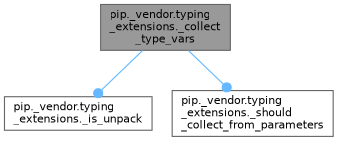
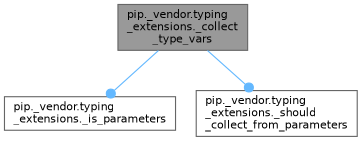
node "pip._vendor.typing _extensions._is_unpack": label "pip._vendor.typing _extensions._is_unpack" -> "pip._vendor.typing _extensions._is_parameters"
